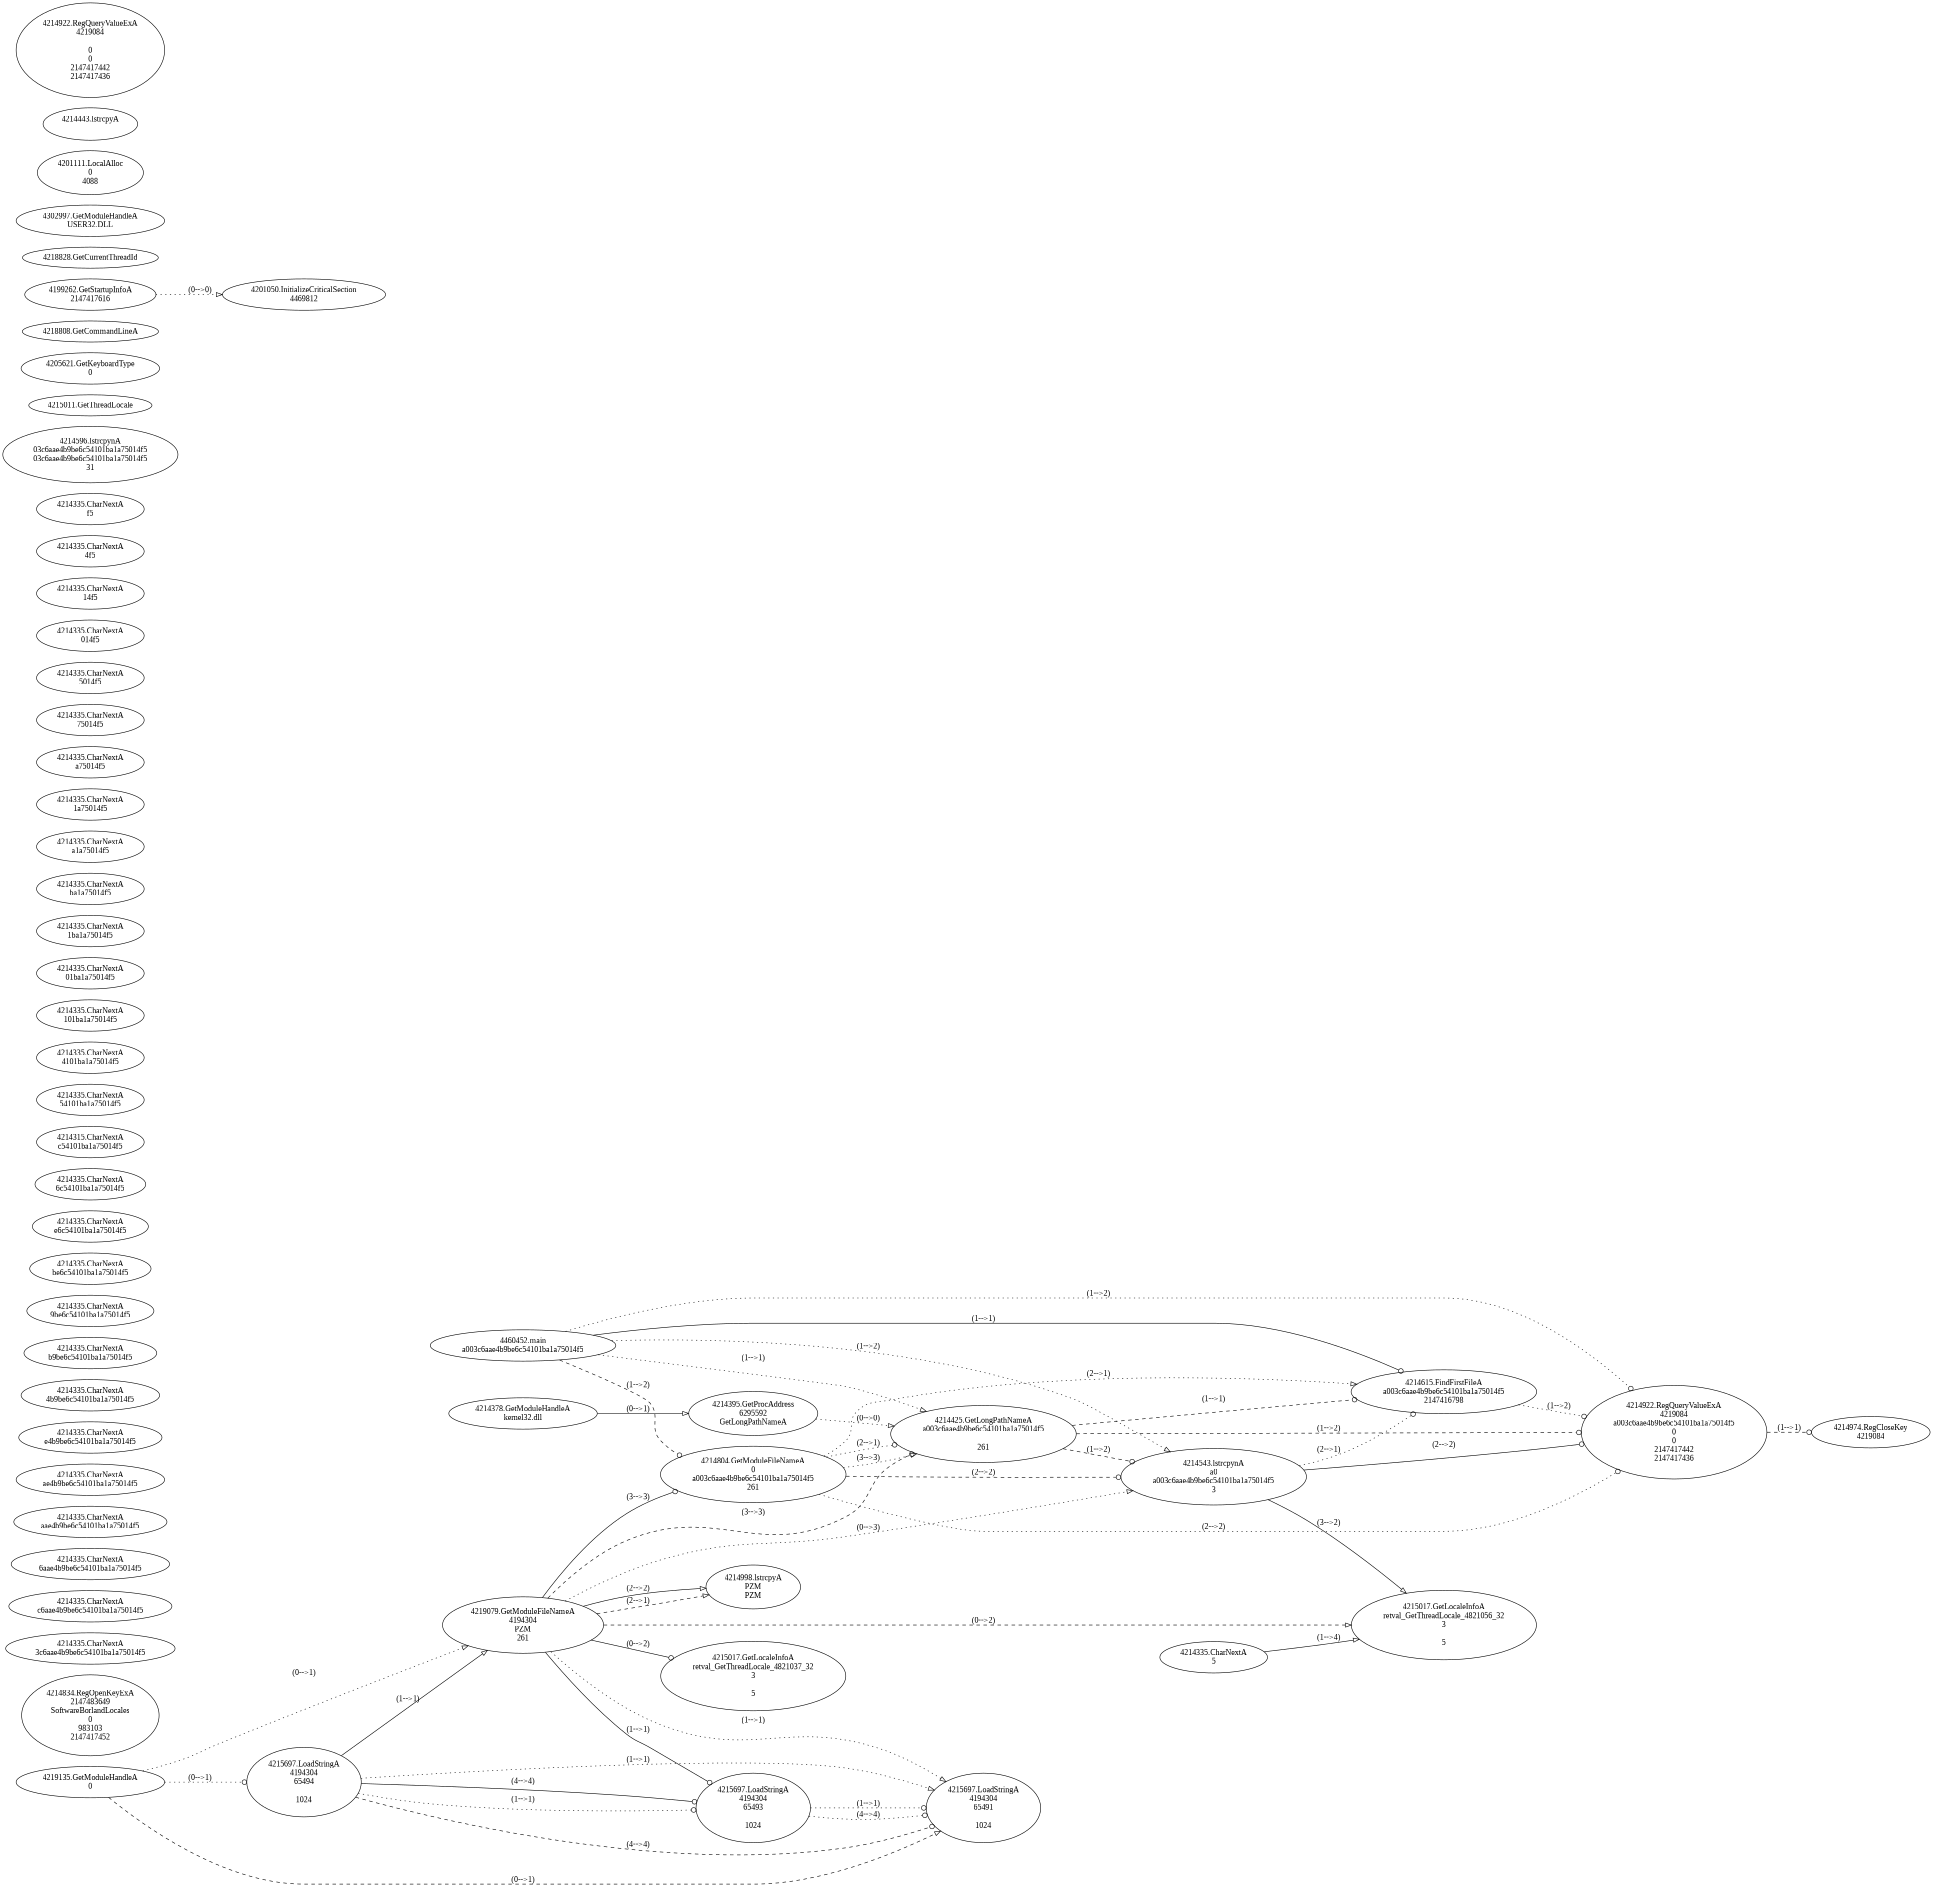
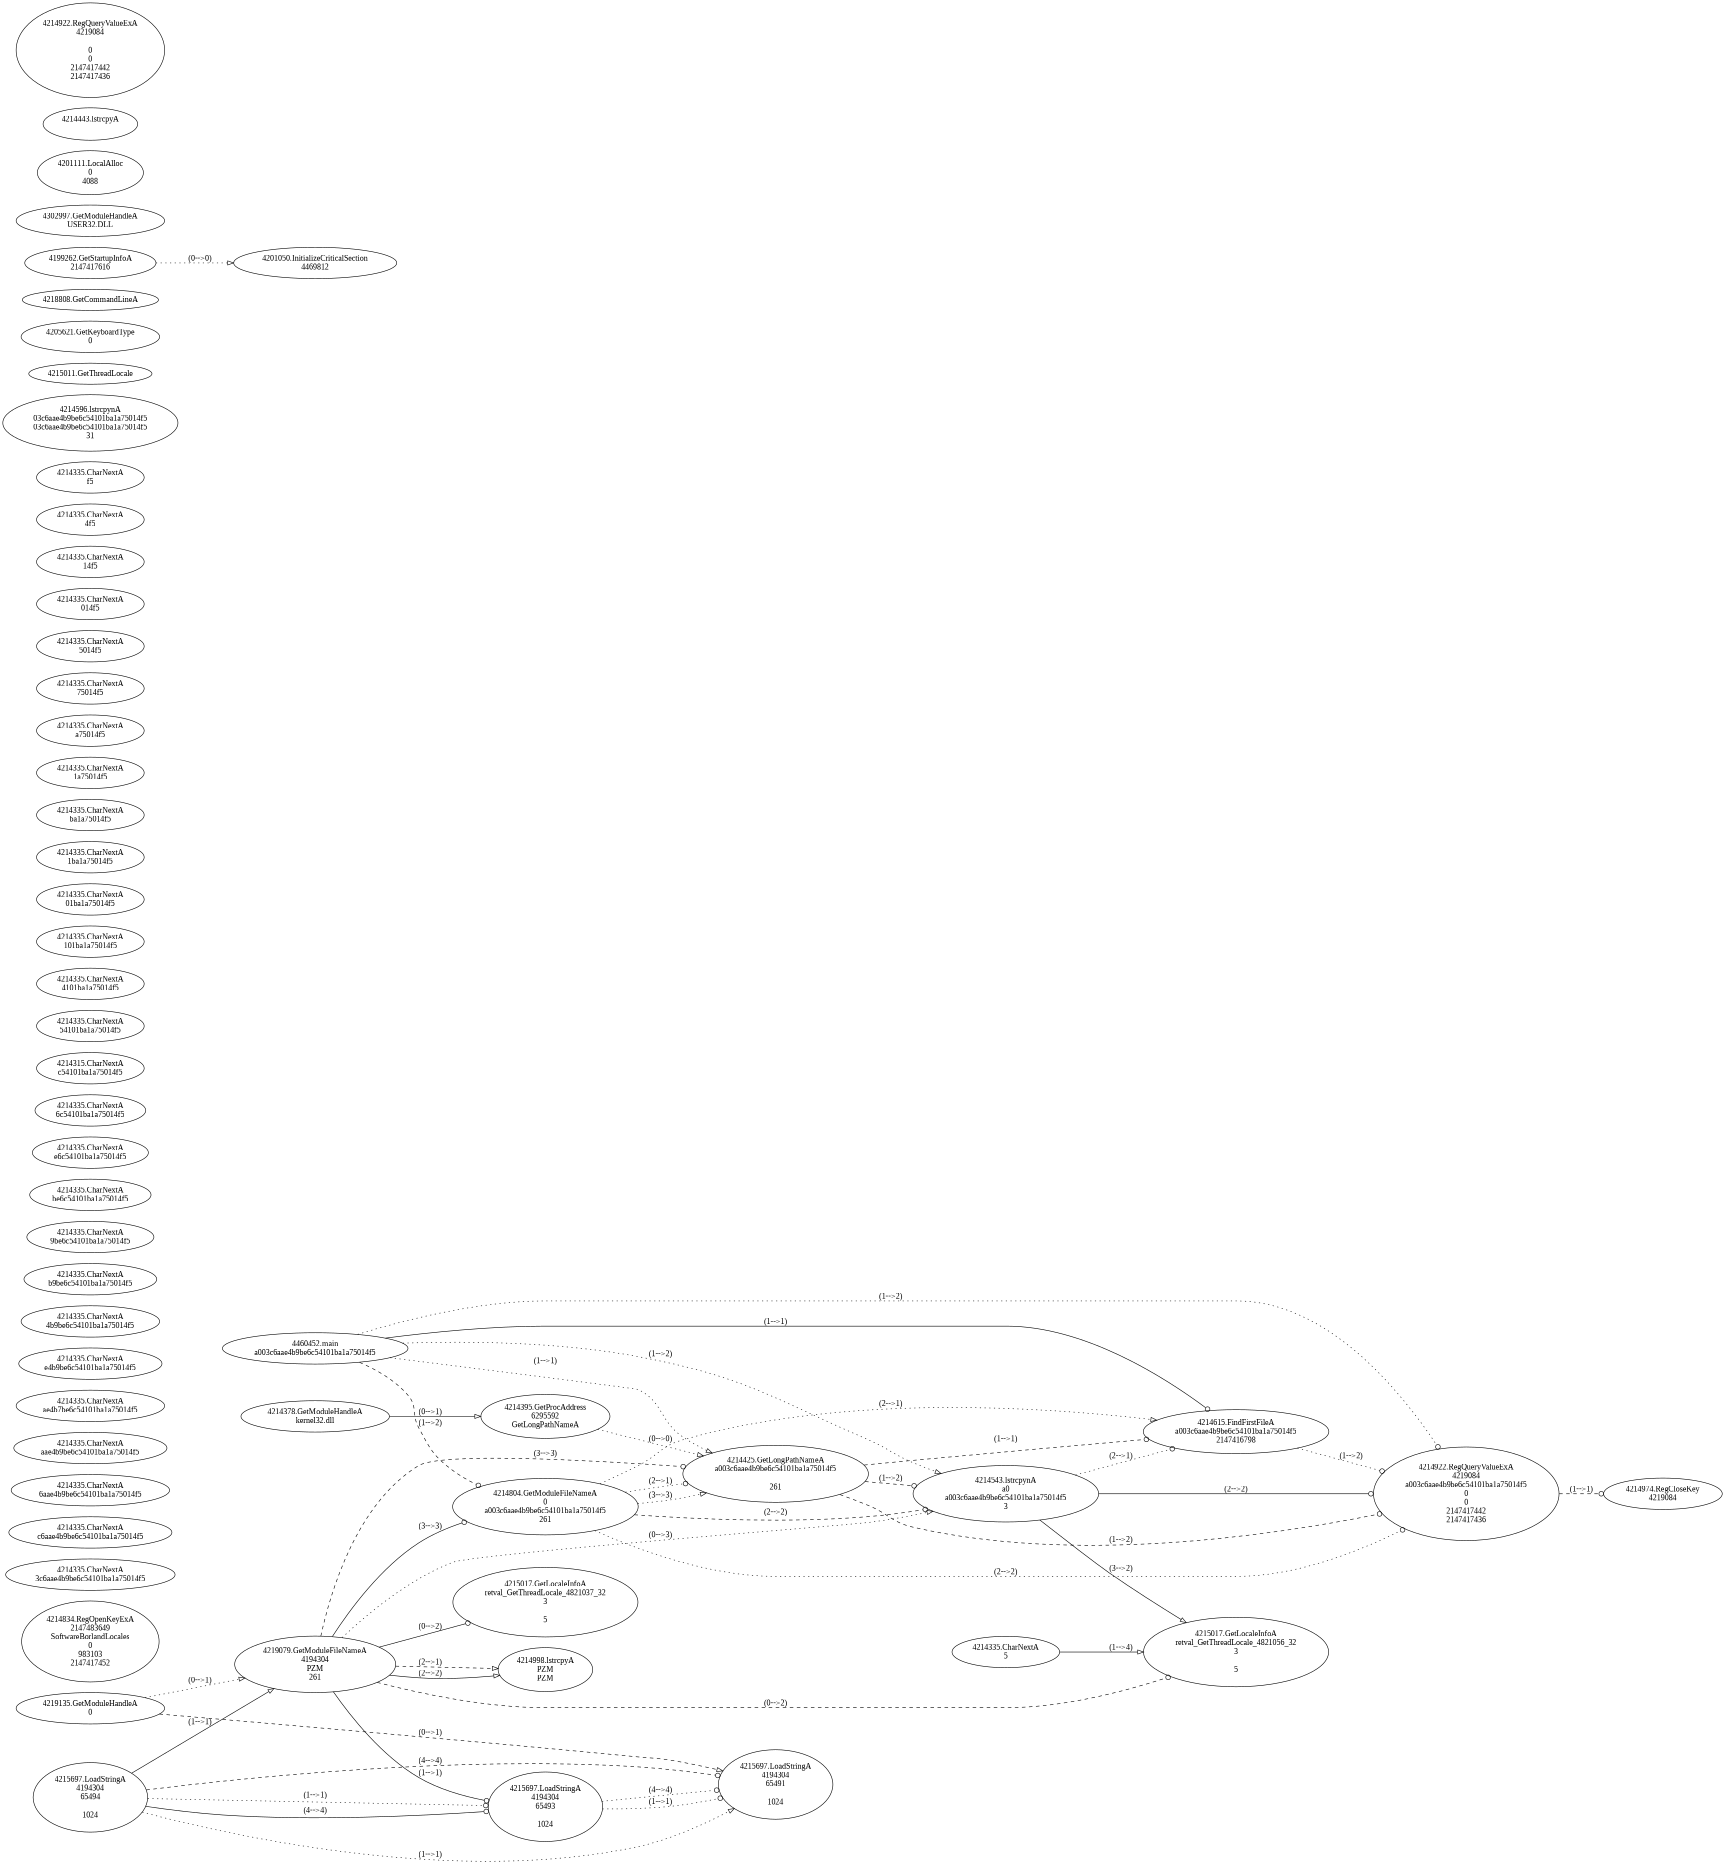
node "4218828.GetCurrentThreadId": removed
node "4214335.CharNextA a1a75014f5": removed
node "4214335.CharNextA ae4b9be6c54101ba1a75014f5": label "4214335.CharNextA ae4b9be6c54101ba1a75014f5" -> "4214335.CharNextA ae4b7be6c54101ba1a75014f5"
edge "4219079.GetModuleFileNameA 4194304 PZM 261" -> "4215017.GetLocaleInfoA retval_GetThreadLocale_4821056_32 3 5": arrowhead onormal -> odot
edge "4219079.GetModuleFileNameA 4194304 PZM 261" -> "4215697.LoadStringA 4194304 65491 1024": removed, label "(1-->1)"
edge "4219135.GetModuleHandleA 0" -> "4215697.LoadStringA 4194304 65494 1024": removed, label "(0-->1)"
